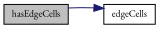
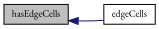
edge "hasEdgeCells" -> "edgeCells": reversed
